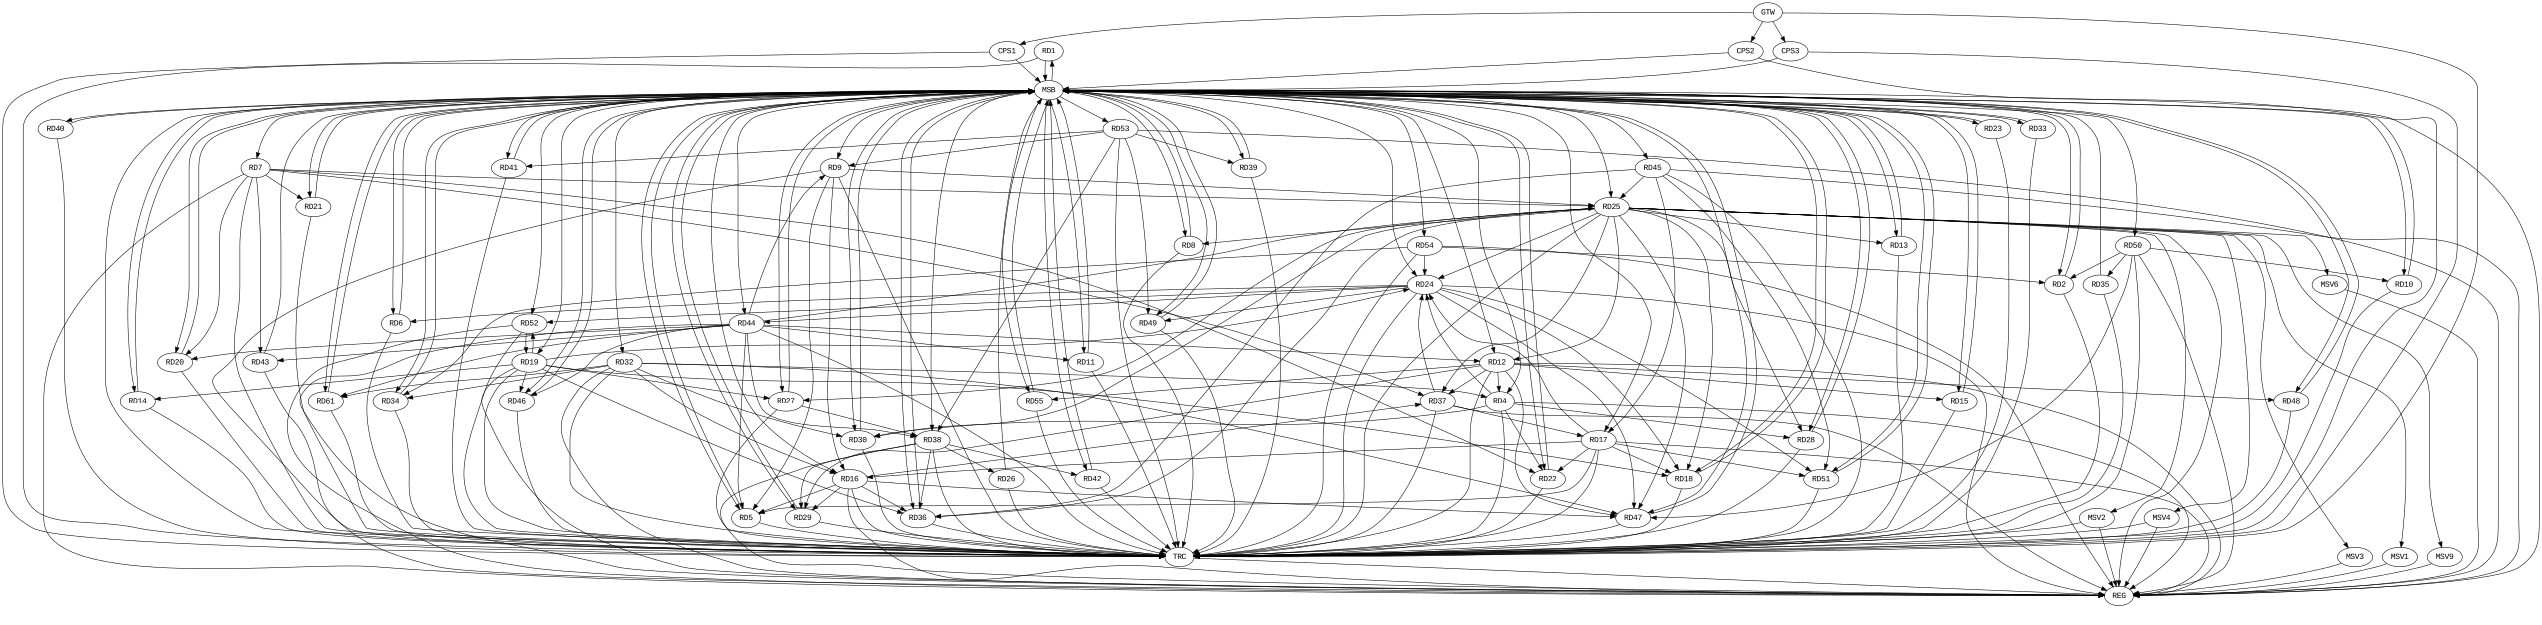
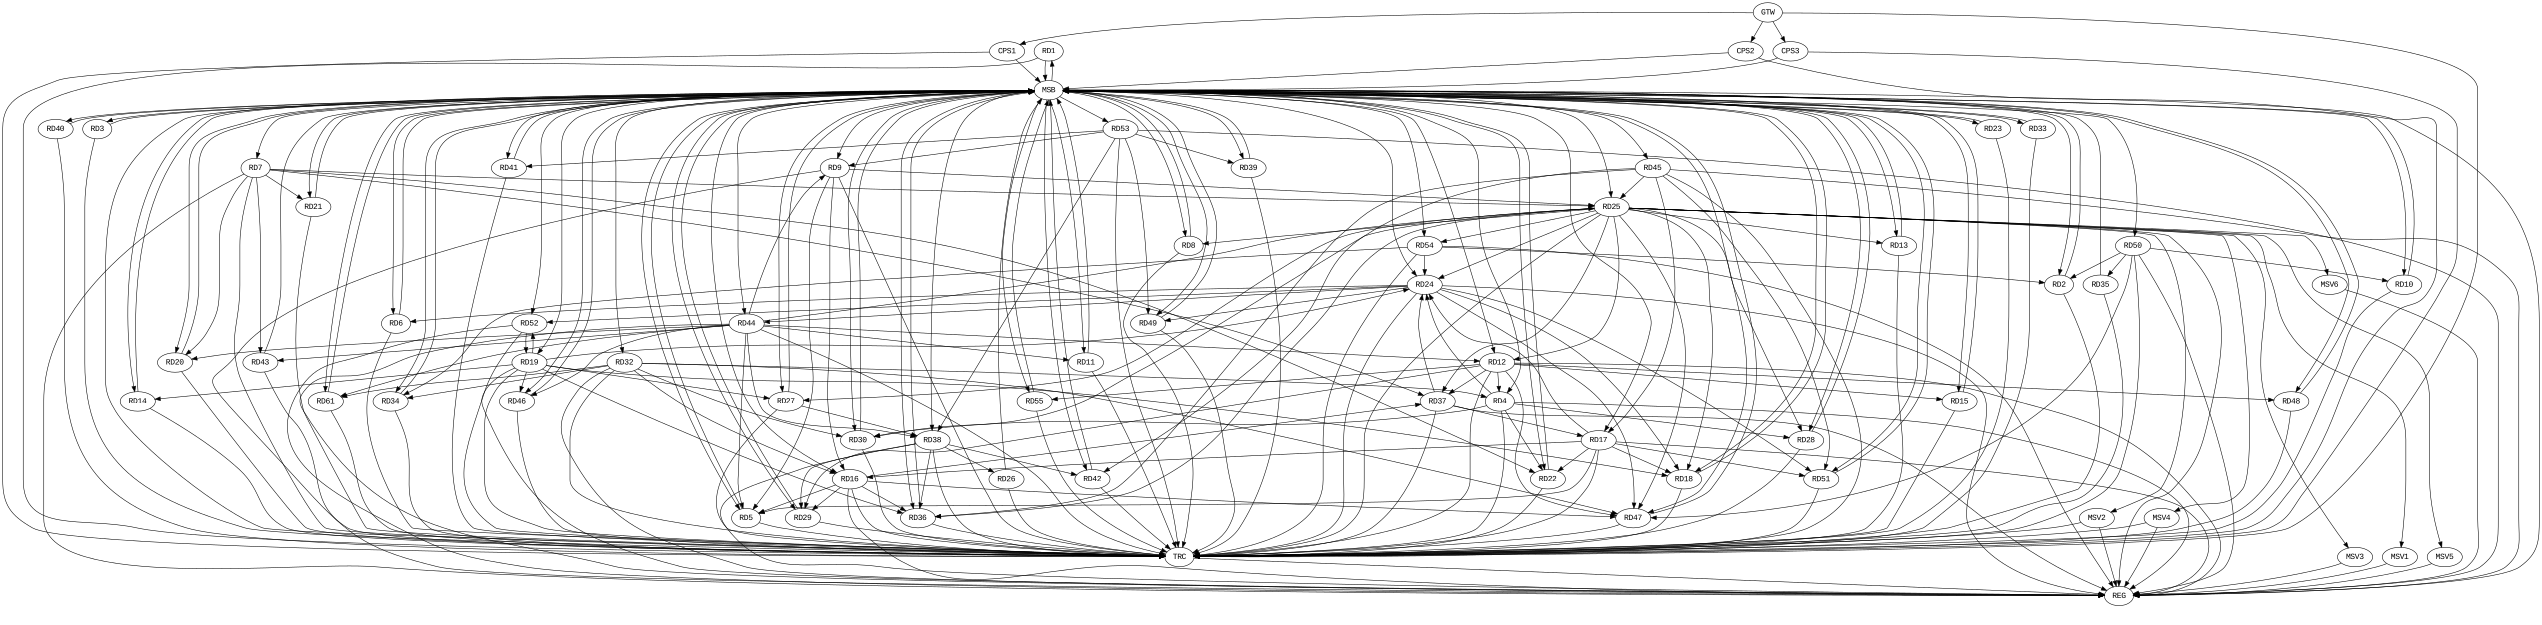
node "RD3": added
edge "RD25" -> "RD54": added
edge "RD45" -> "RD42": added
node "MSV9": label "MSV9" -> "MSV5"
